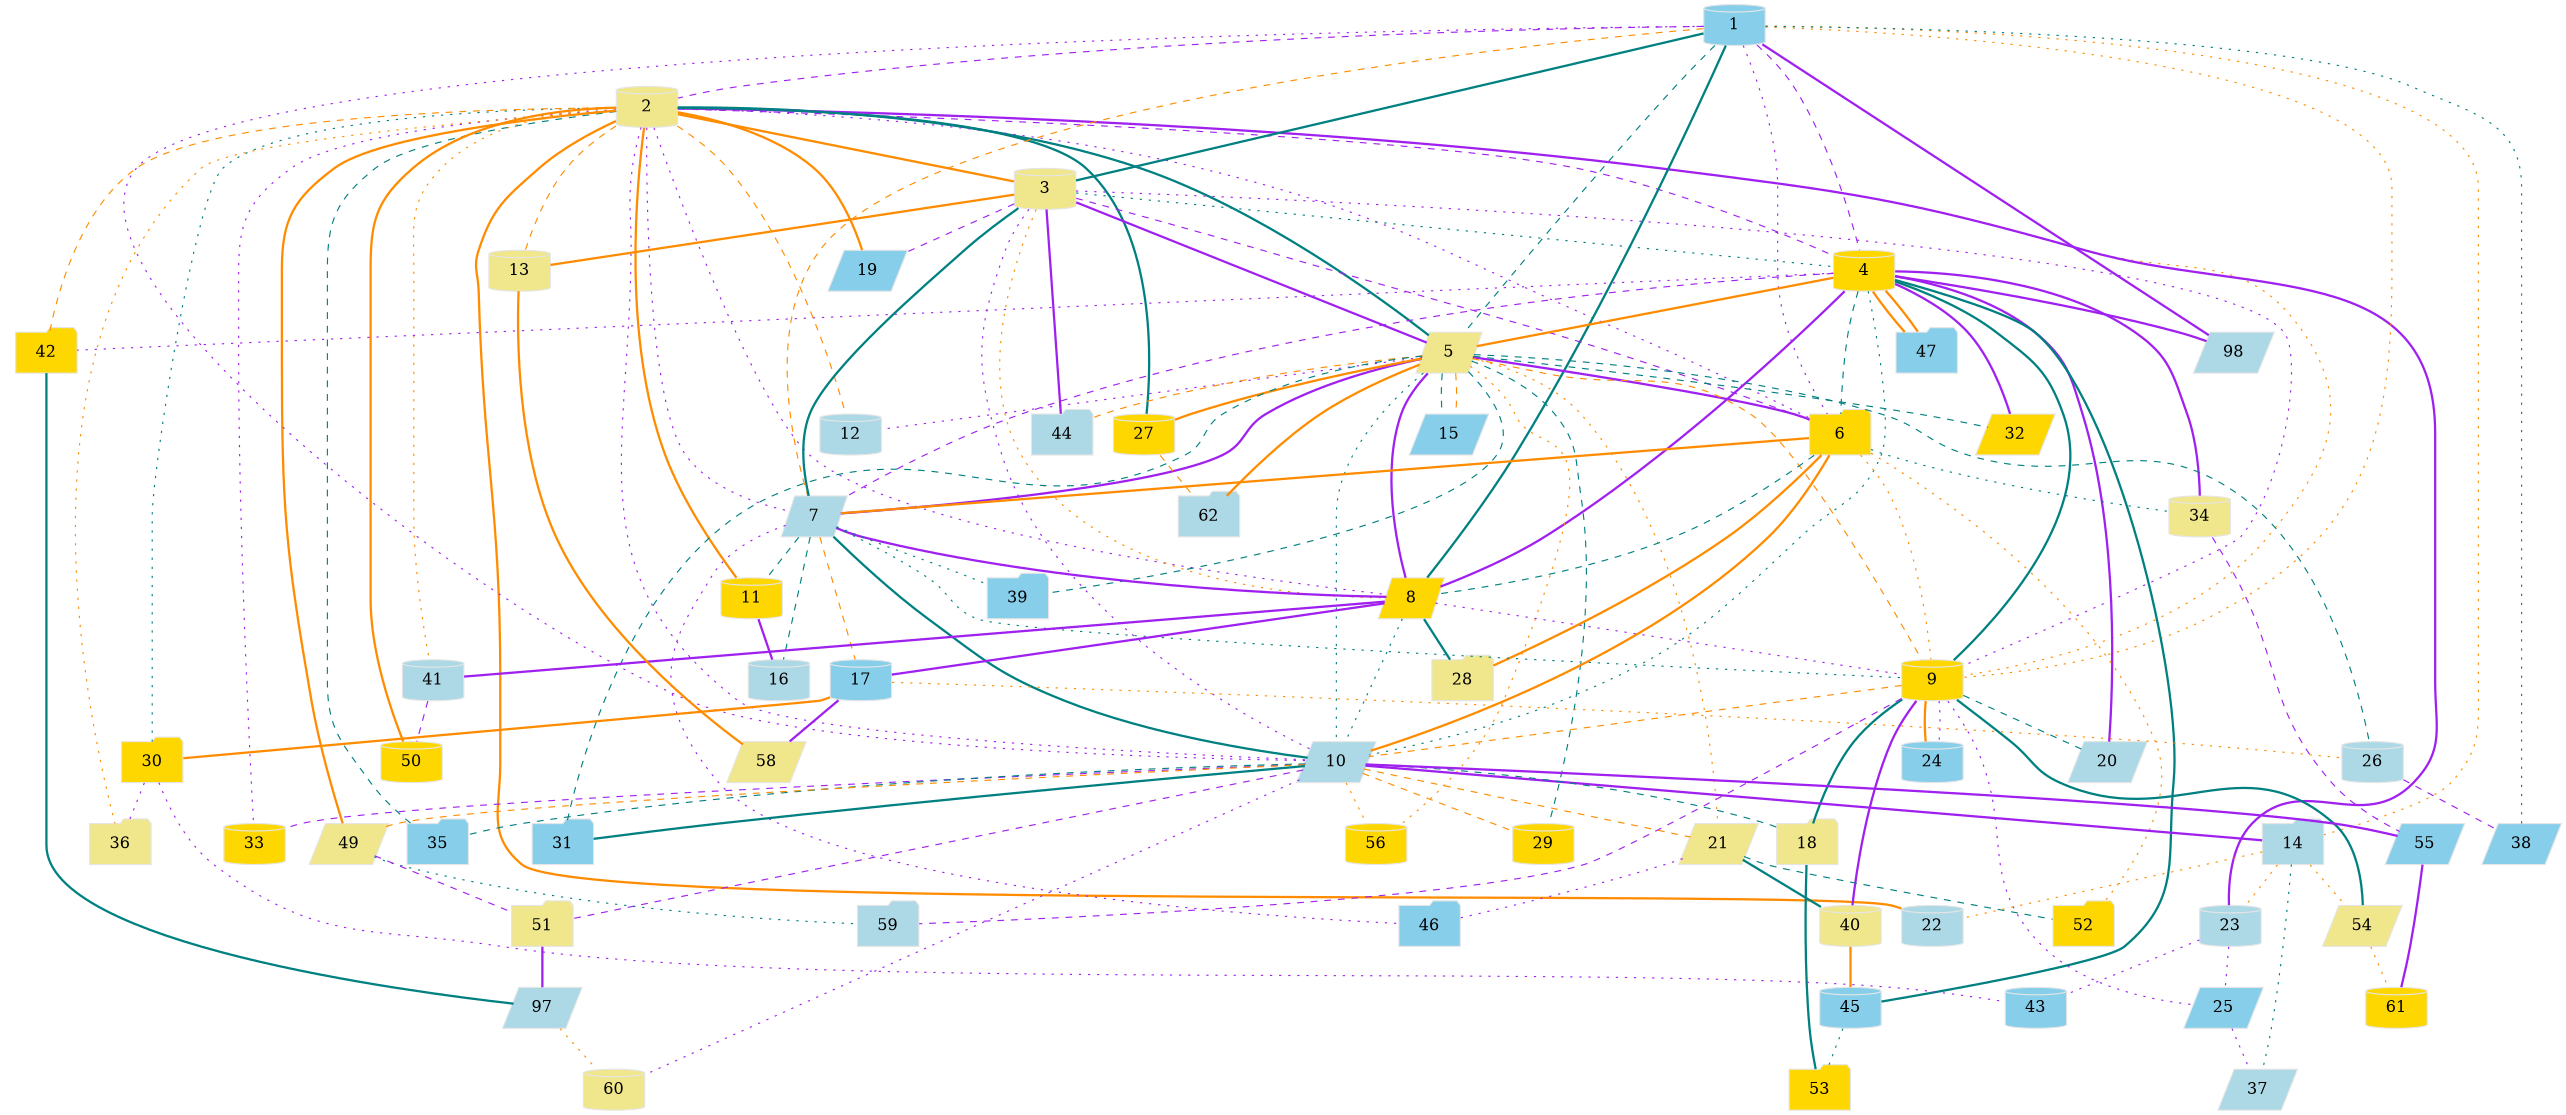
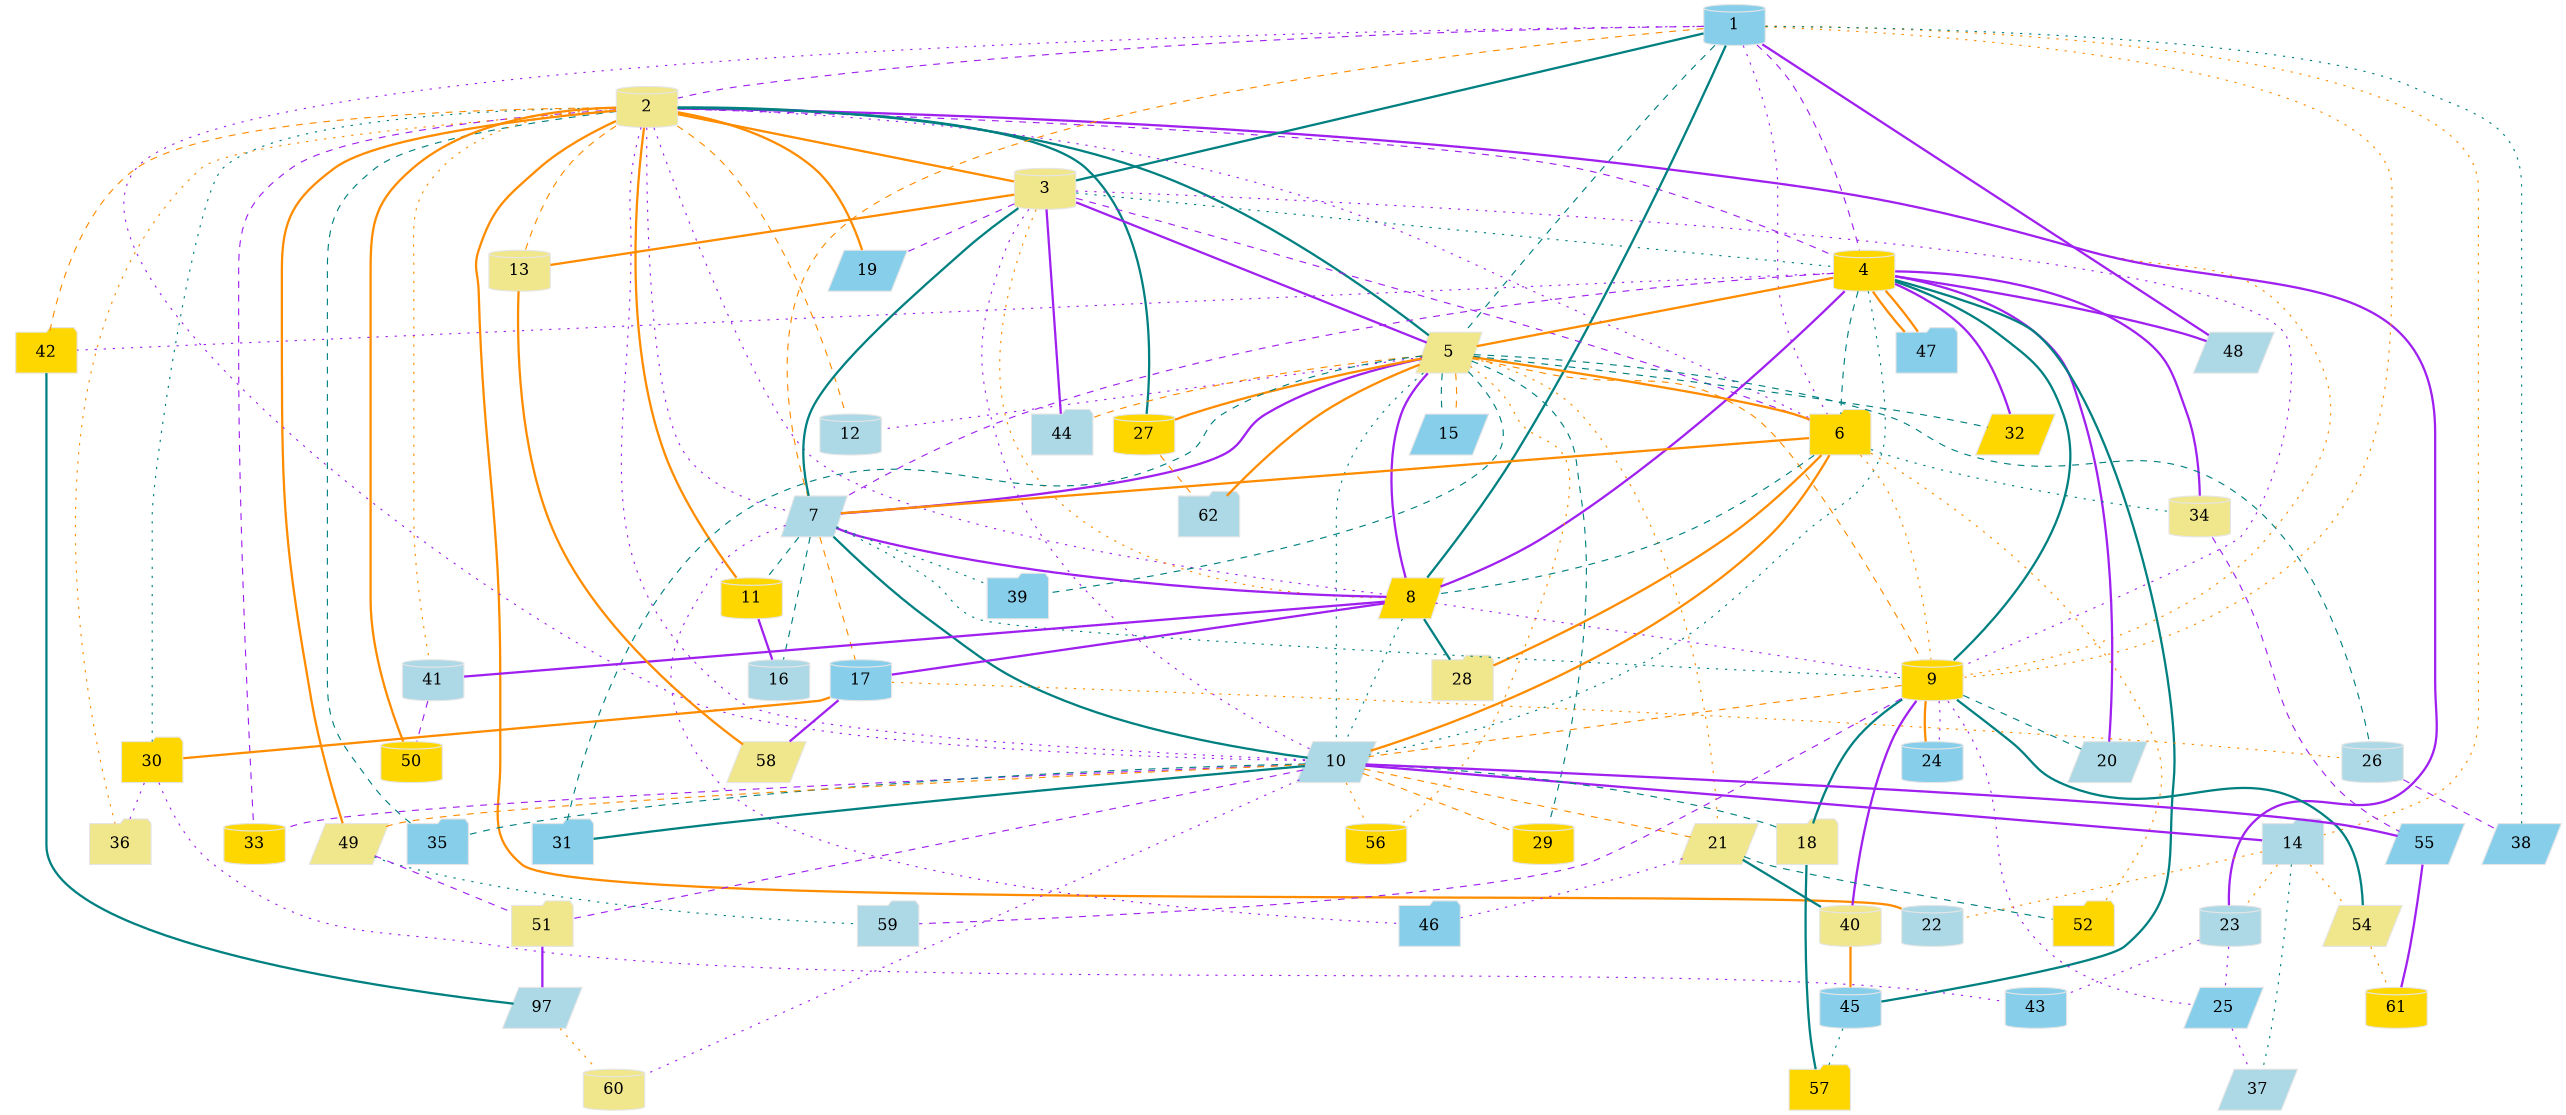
edge "2" -- "33": style dotted -> dashed
node "98": label "98" -> "48"
edge "5" -- "6": color purple -> darkorange
node "53": label "53" -> "57"
